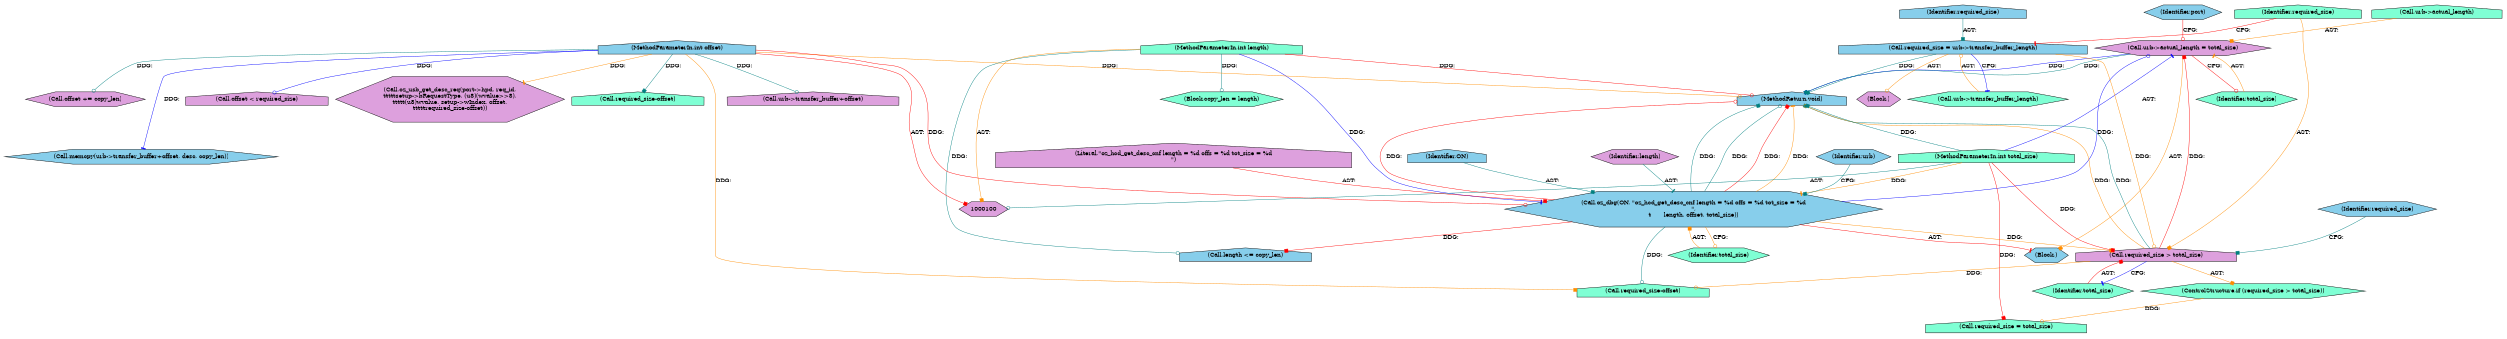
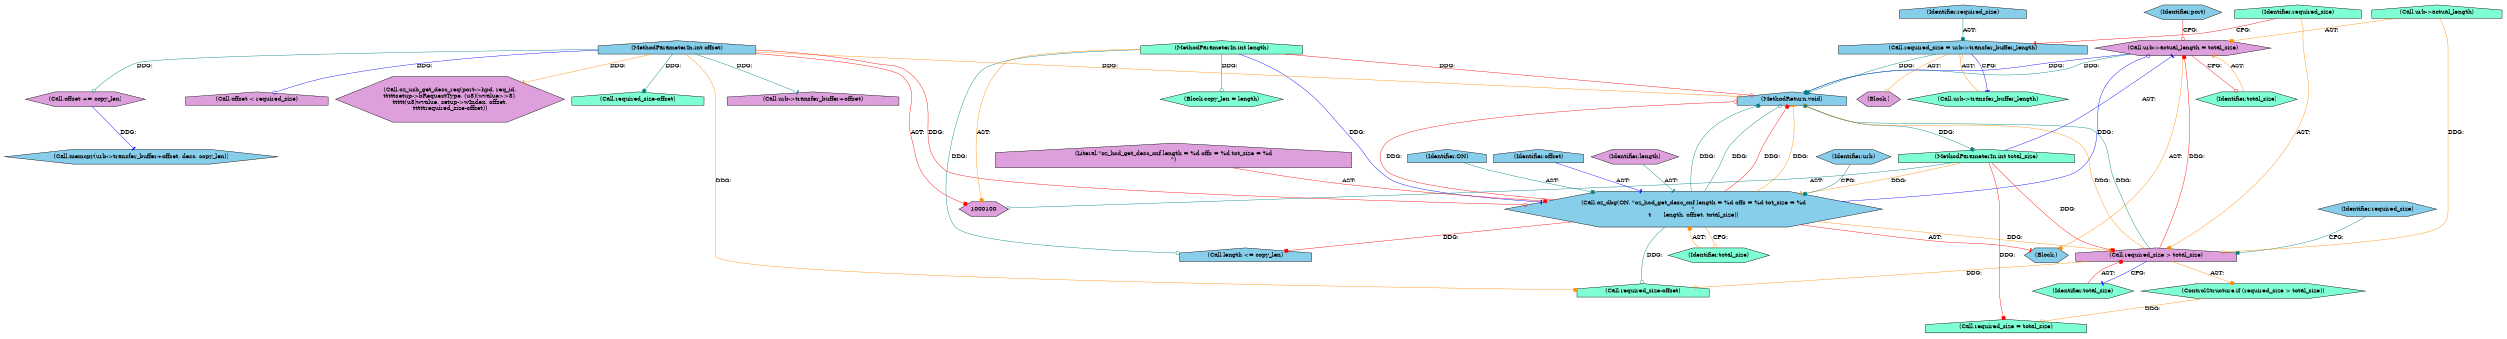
edge "(MethodParameterIn,int offset)" -> "(Call,memcpy(urb->transfer_buffer+offset, desc, copy_len))": now "(Call,offset += copy_len)" -> "(Call,memcpy(urb->transfer_buffer+offset, desc, copy_len))"
edge "(MethodParameterIn,int offset)" -> "(Call,urb->transfer_buffer+offset)": arrowhead odot -> tee
edge "(Call,required_size = urb->transfer_buffer_length)" -> "(Call,required_size > total_size)": now "(Call,urb->actual_length)" -> "(Call,required_size > total_size)"
edge "(MethodParameterIn,int total_size)" -> "(MethodReturn,void)": reversed
node "(Identifier,offset)": added
